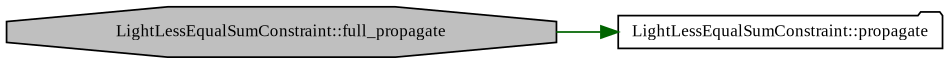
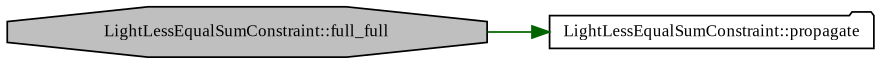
node "LightLessEqualSumConstraint::full_propagate": label "LightLessEqualSumConstraint::full_propagate" -> "LightLessEqualSumConstraint::full_full"
